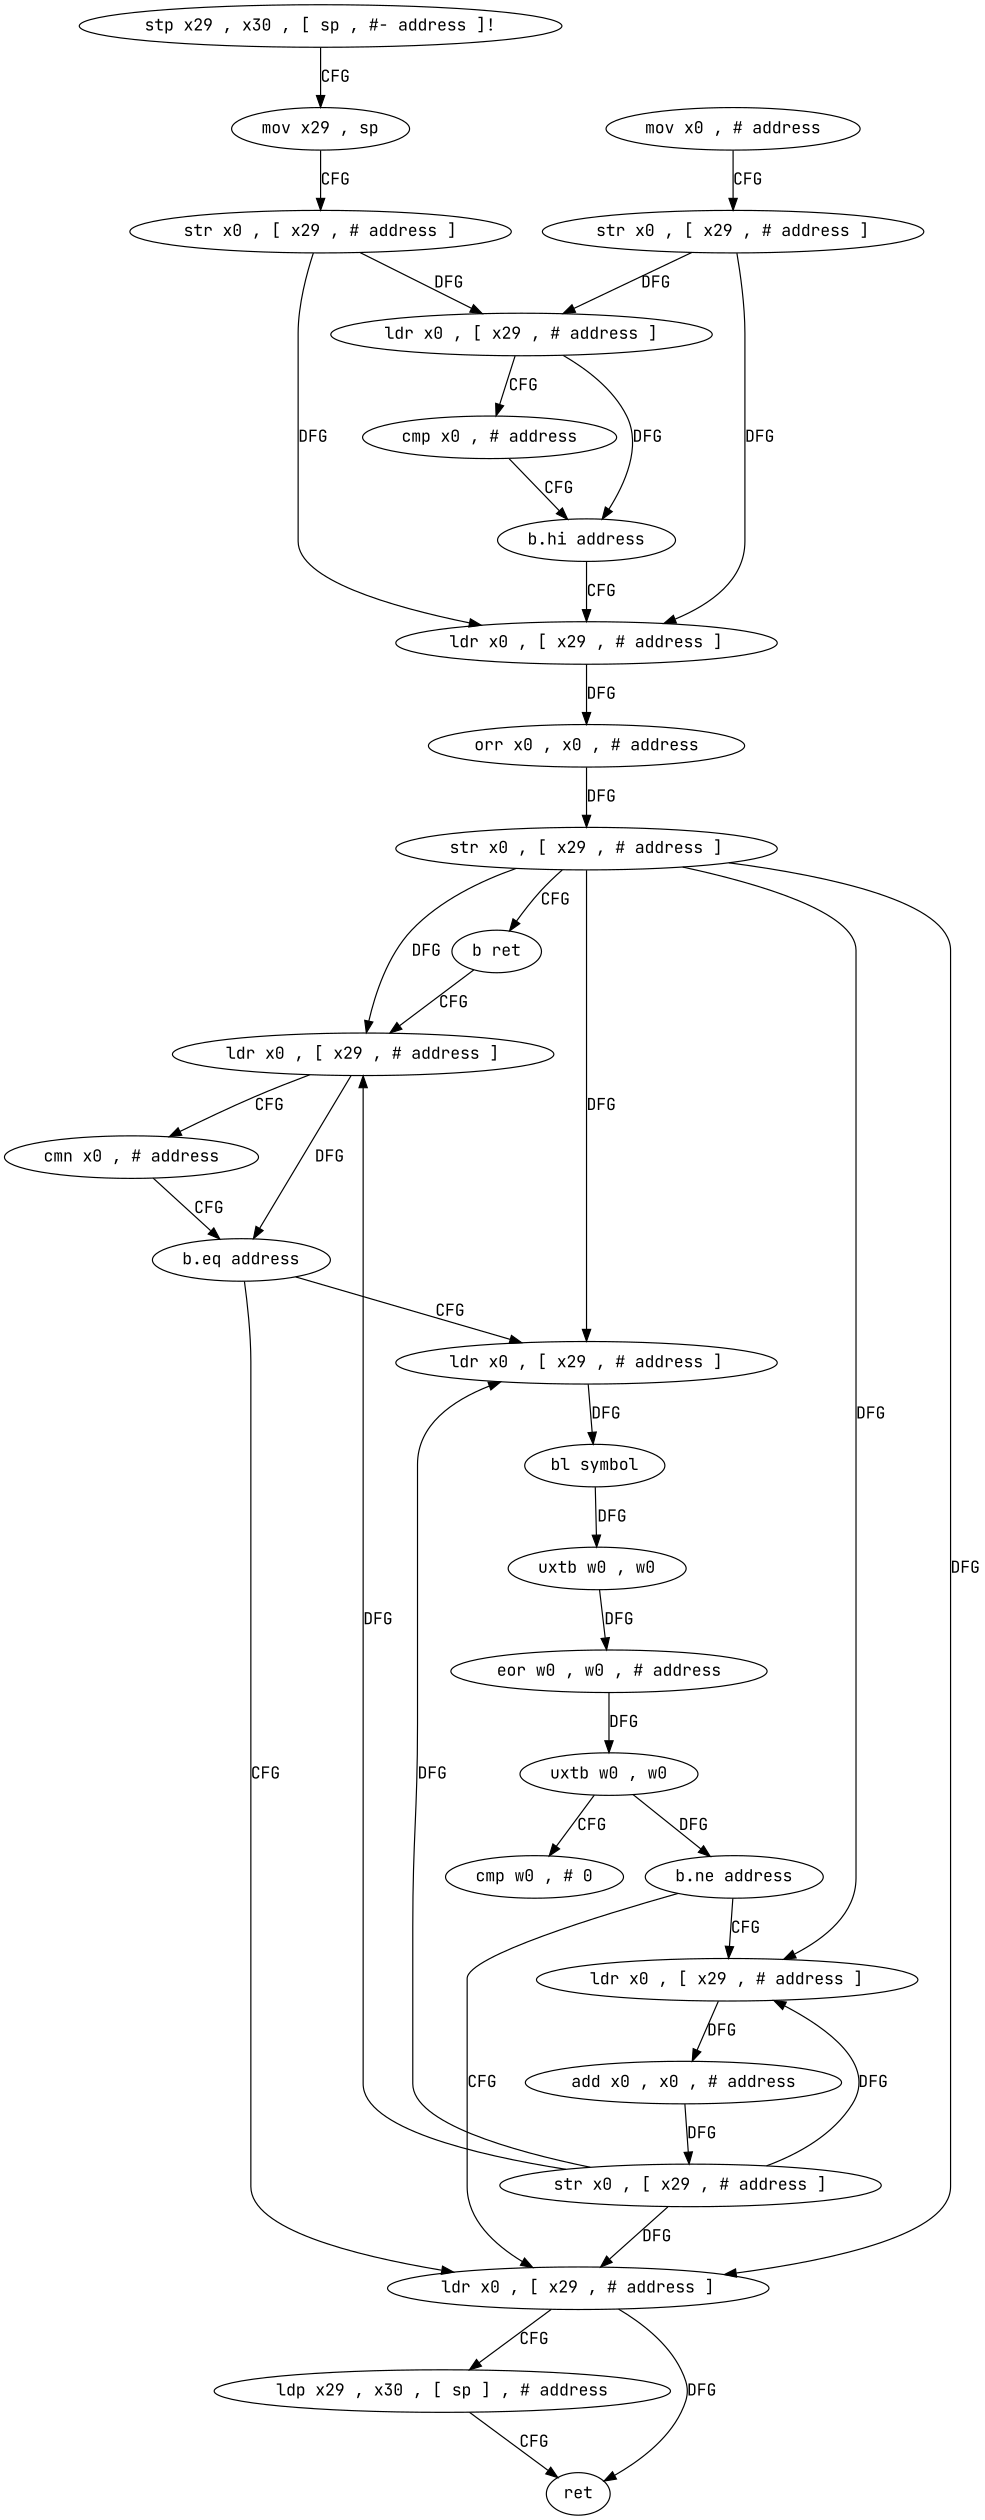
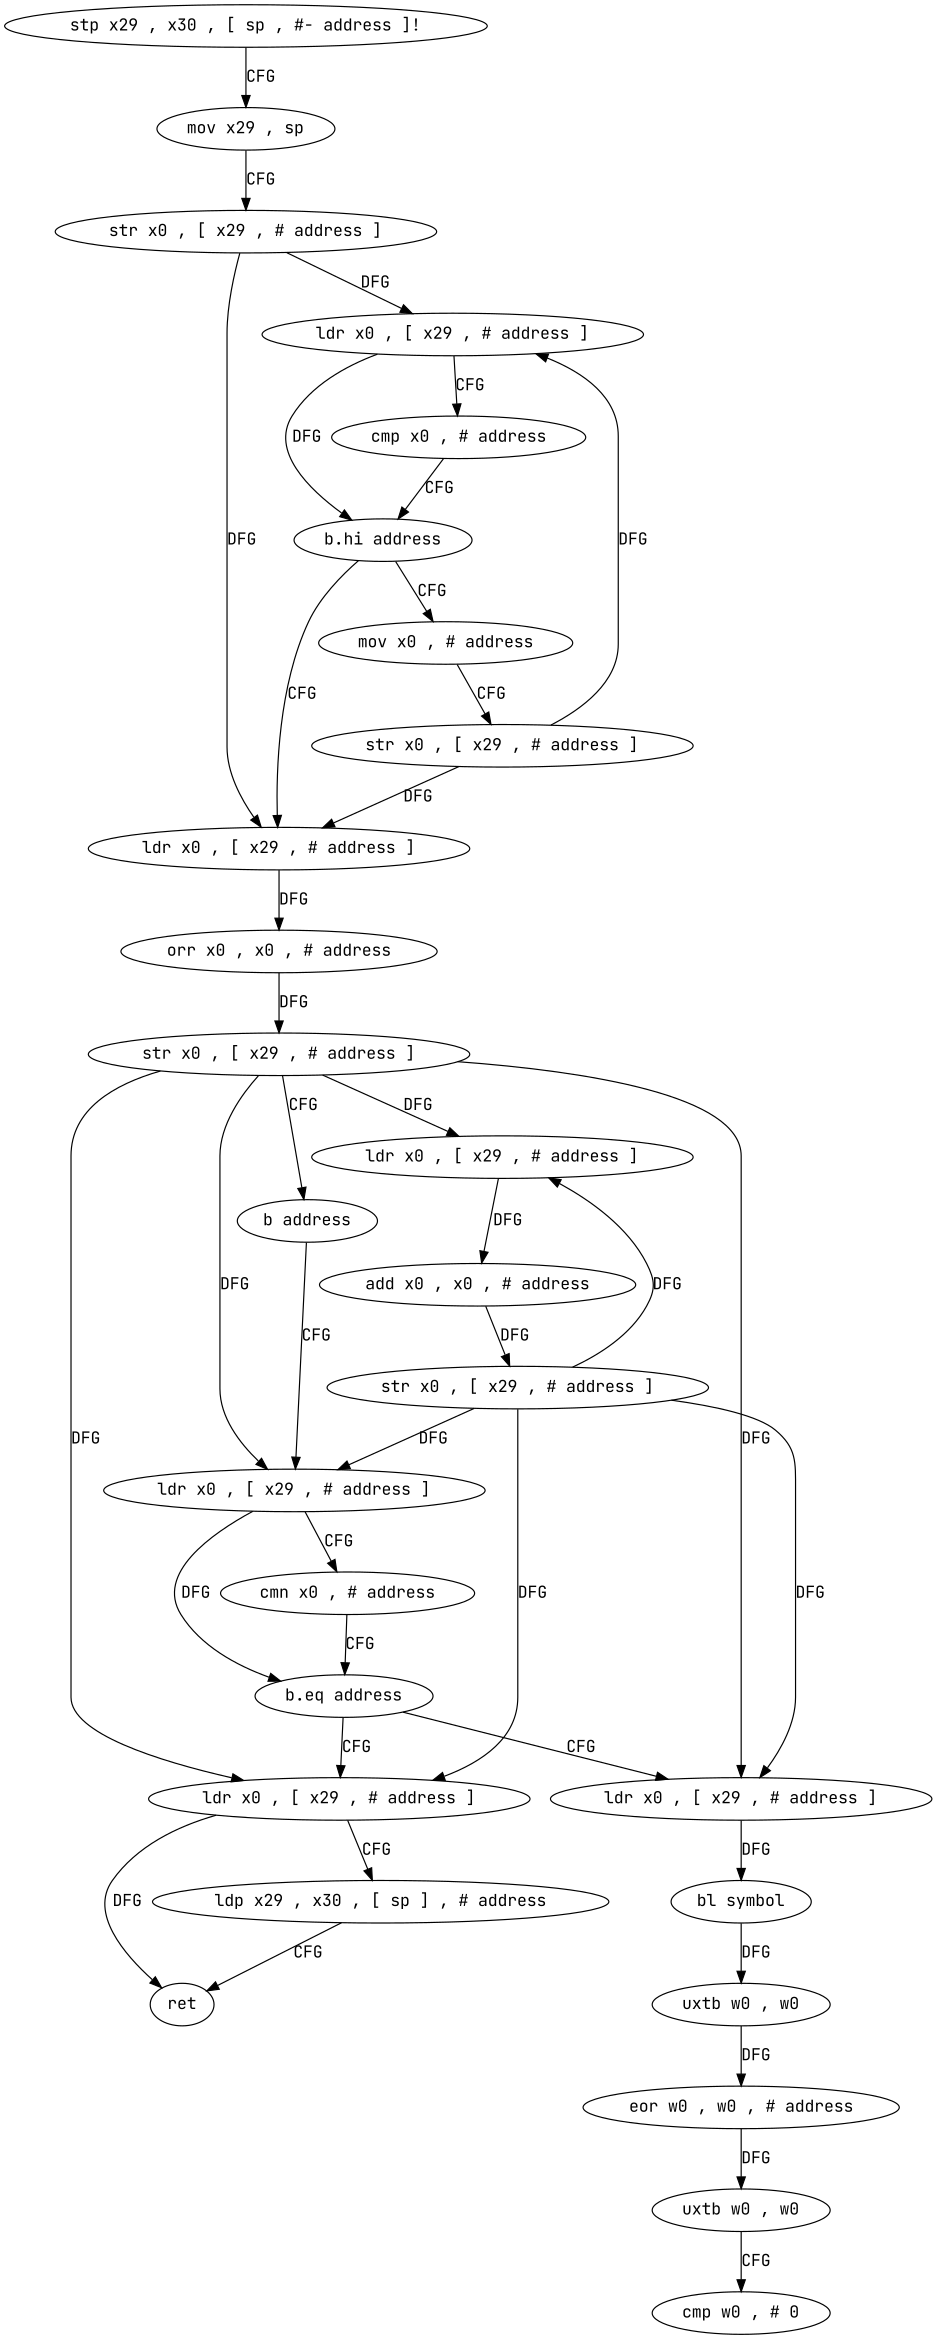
edge "b.hi address" -> "mov x0 , # address": added, label "CFG"
node "b ret": label "b ret" -> "b address"
node "b.ne address": removed
